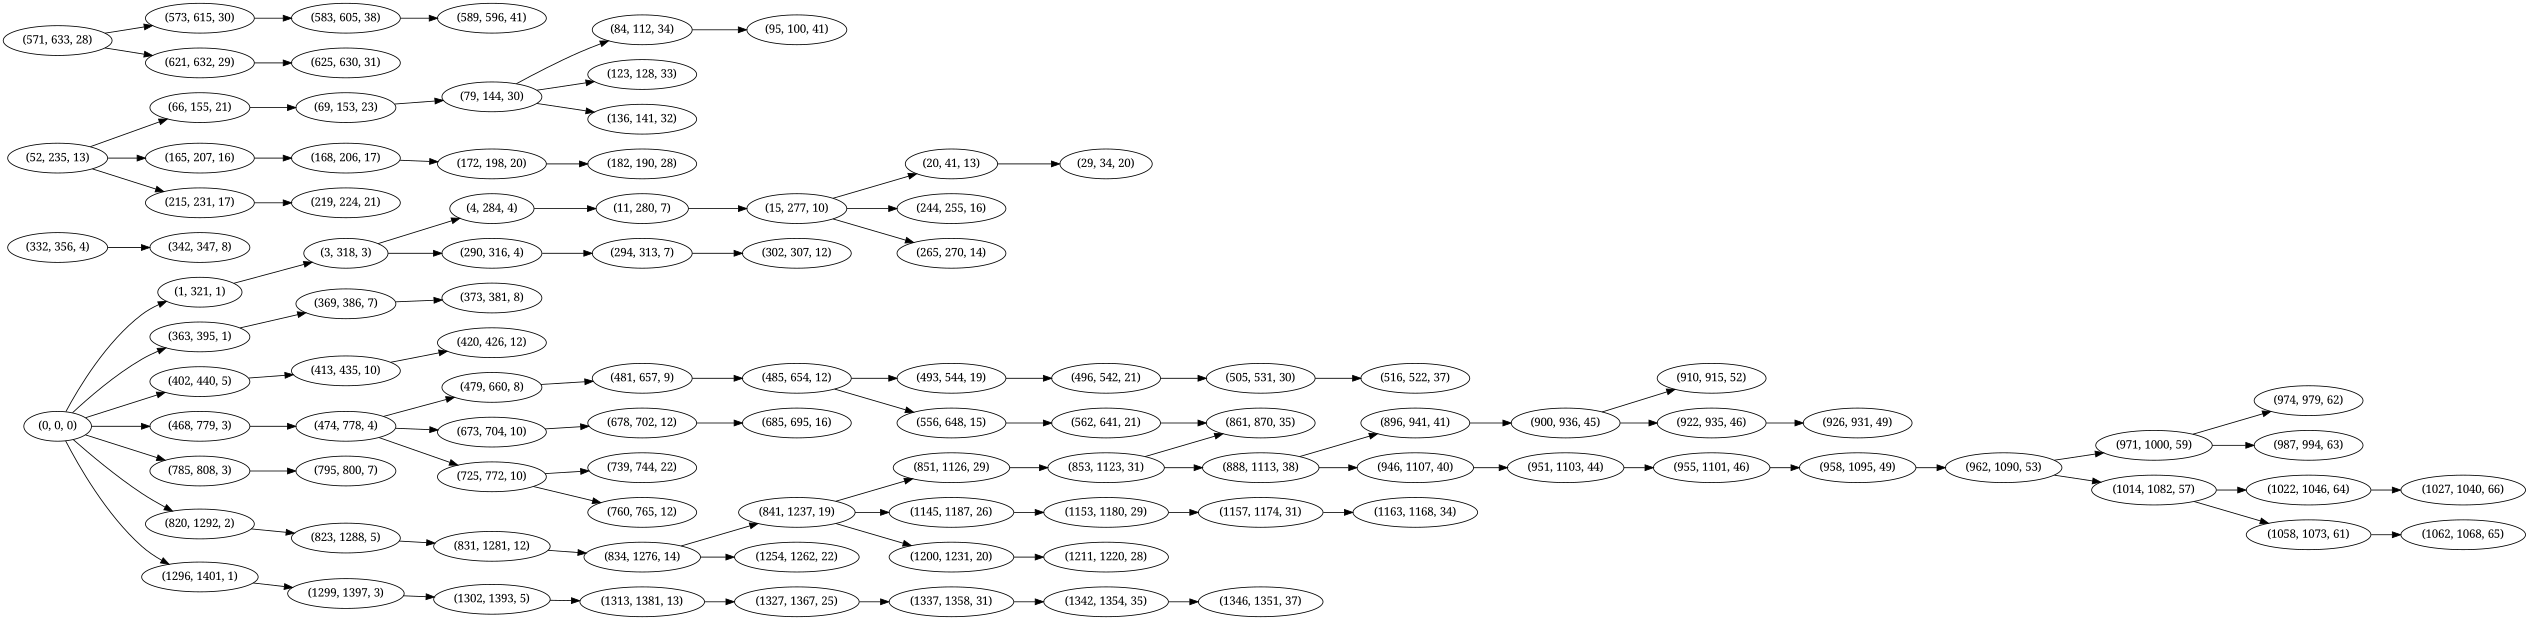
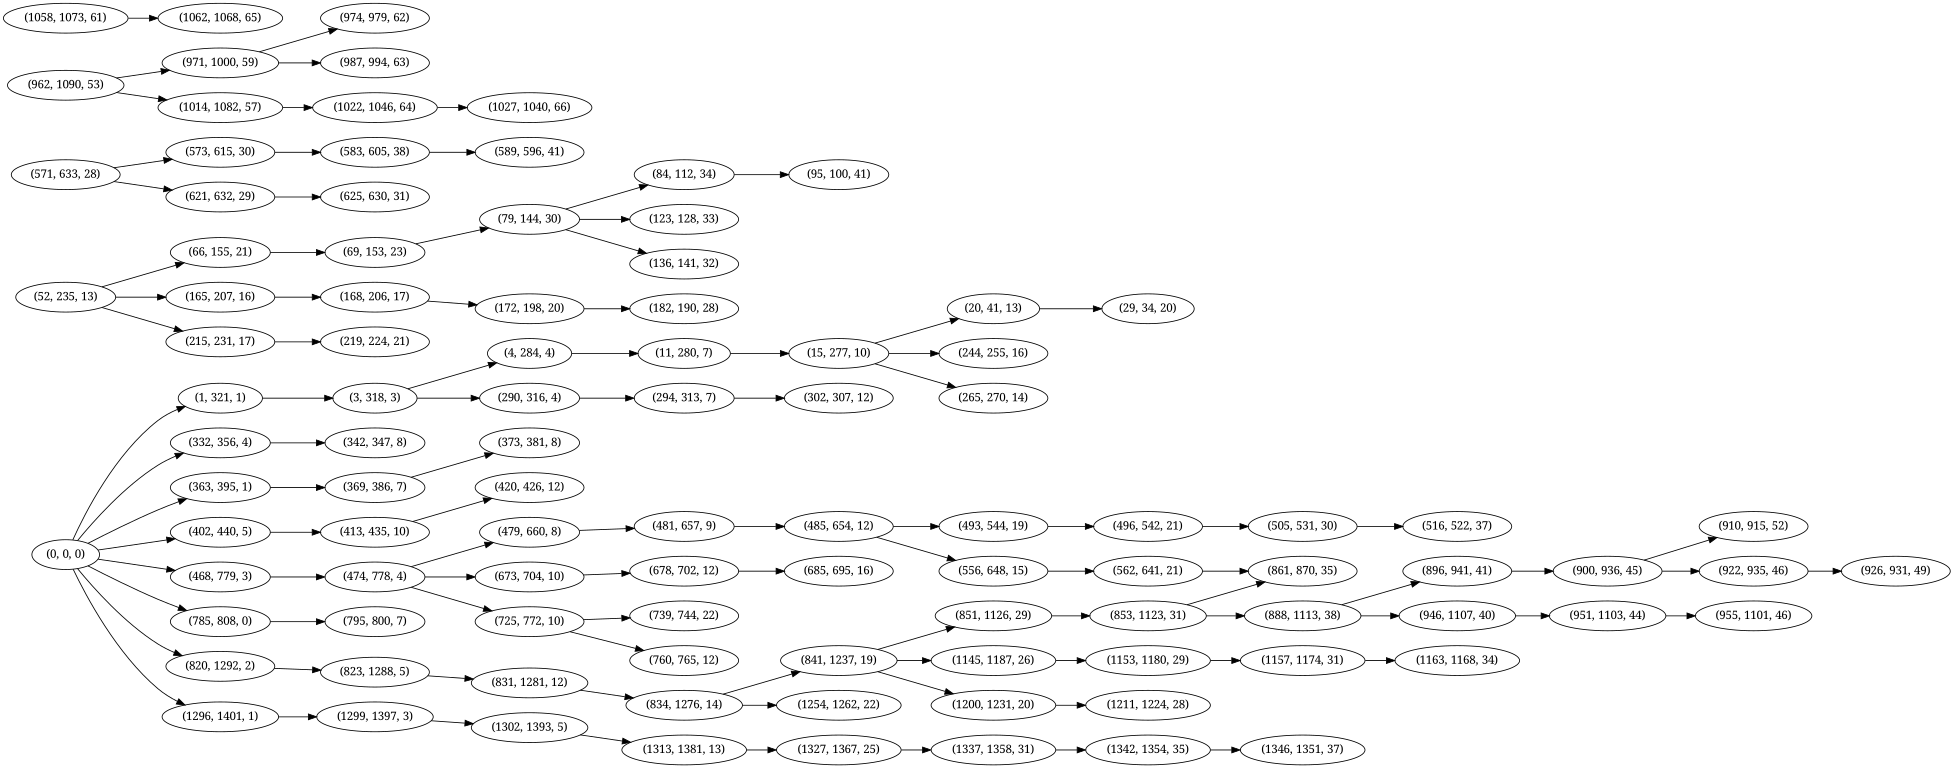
node "(958, 1095, 49)": removed
node "(785, 808, 3)": label "(785, 808, 3)" -> "(785, 808, 0)"
edge "(0, 0, 0)" -> "(332, 356, 4)": added
edge "(1014, 1082, 57)" -> "(1058, 1073, 61)": removed
node "(1211, 1220, 28)": label "(1211, 1220, 28)" -> "(1211, 1224, 28)"
